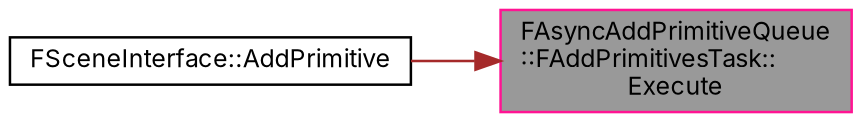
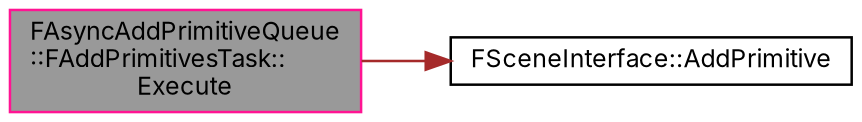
edge "FSceneInterface::AddPrimitive" -> "FAsyncAddPrimitiveQueue ::FAddPrimitivesTask:: Execute": reversed
